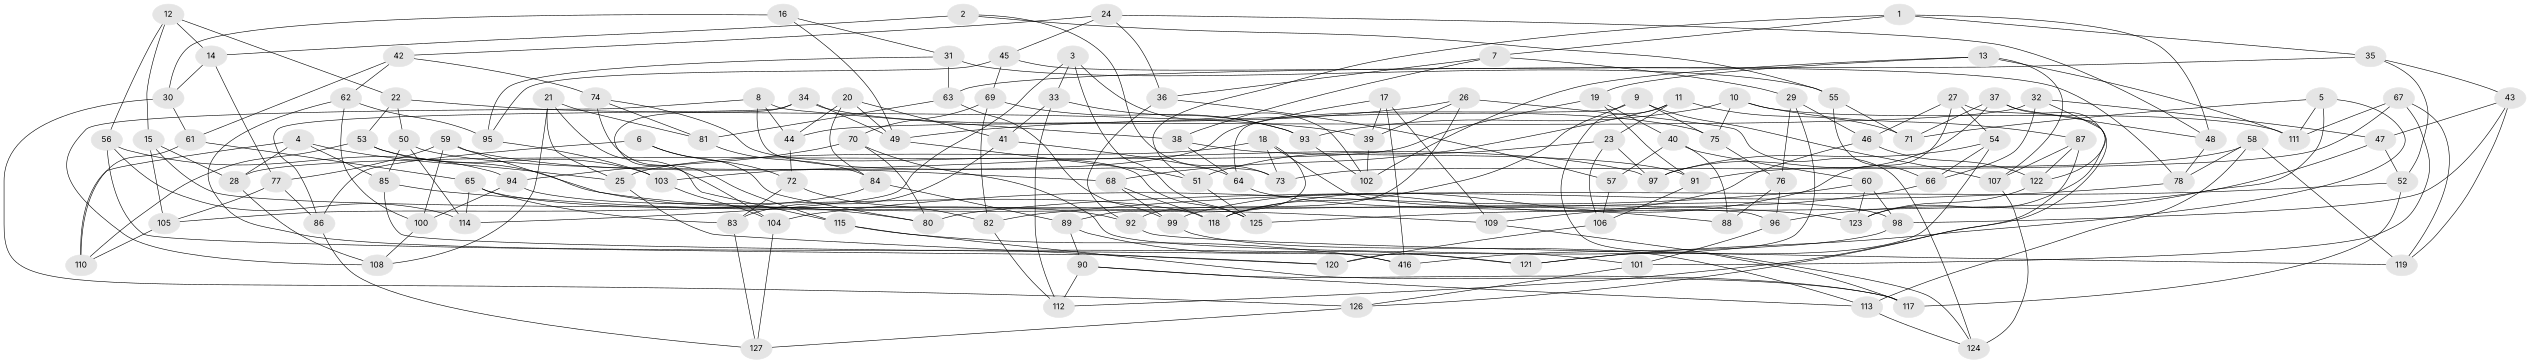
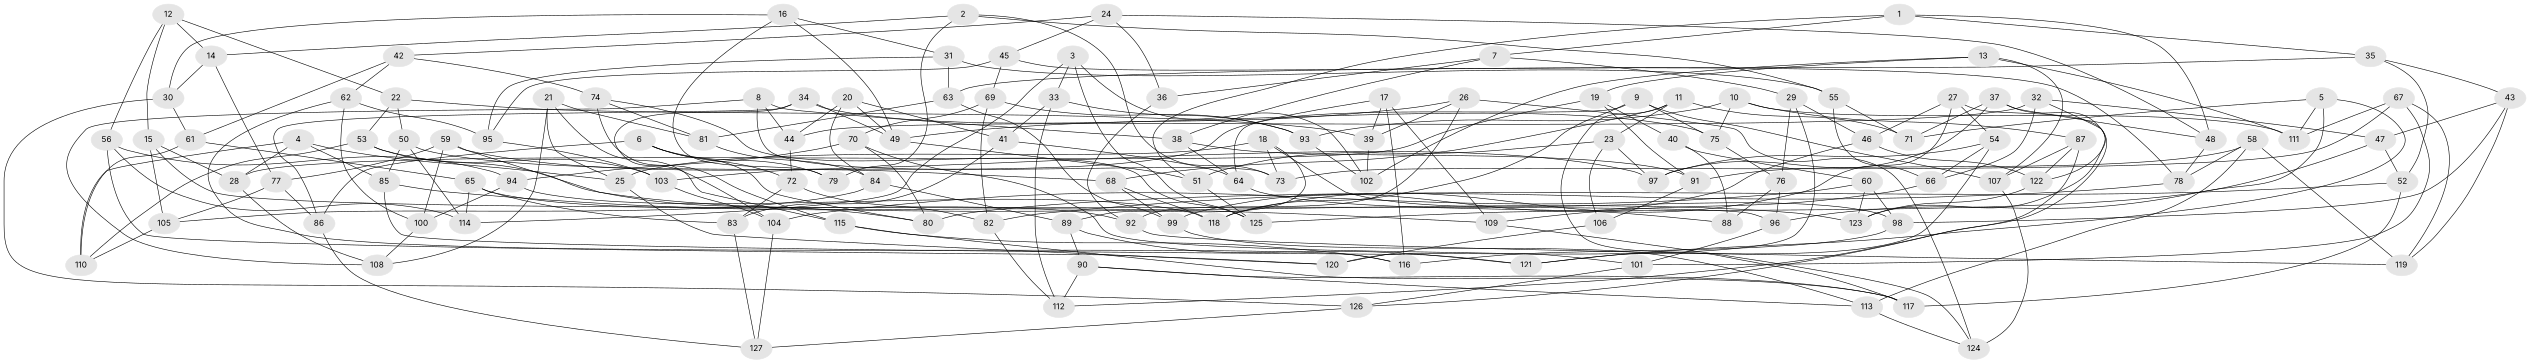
node "79": added
node "57": removed
node "416": label "416" -> "116"
